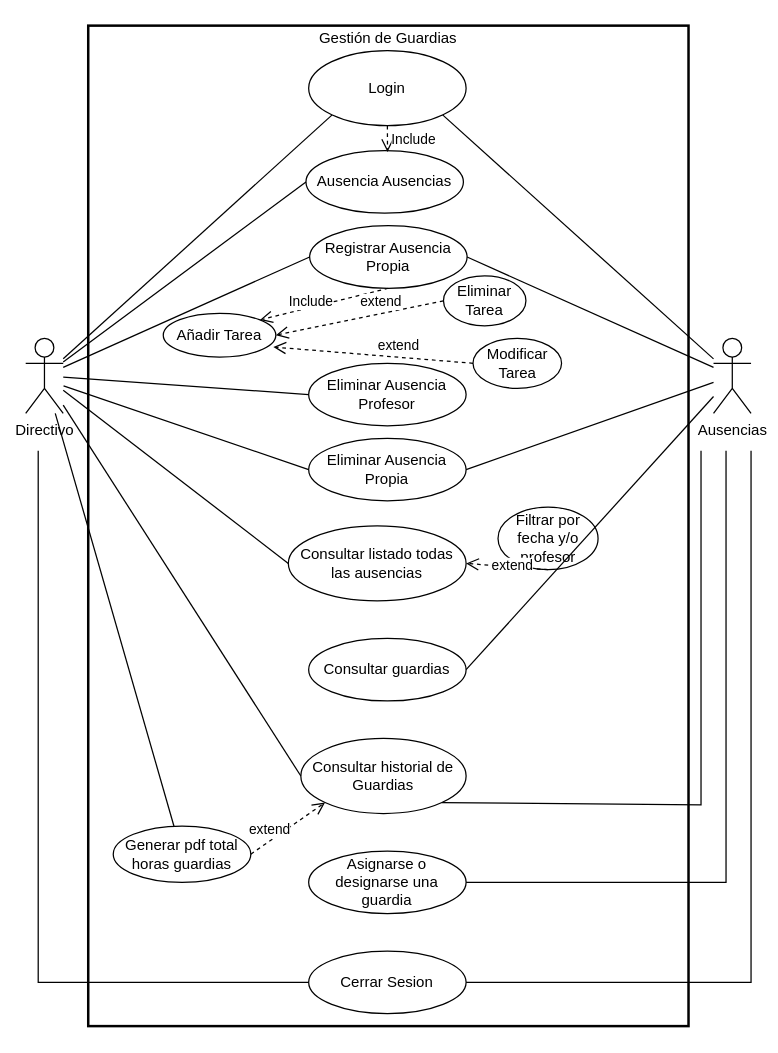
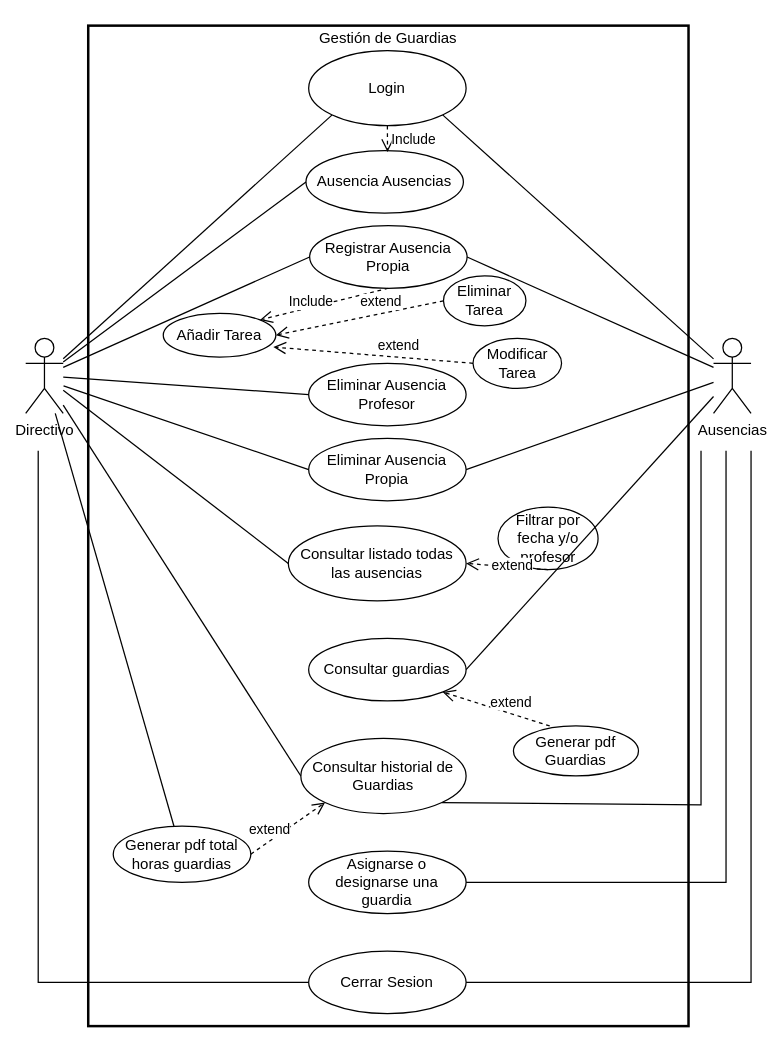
edge "Generar pdf Guardias" -> "Consultar guardias": added, label "extend"
node "Generar pdf Guardias": added
